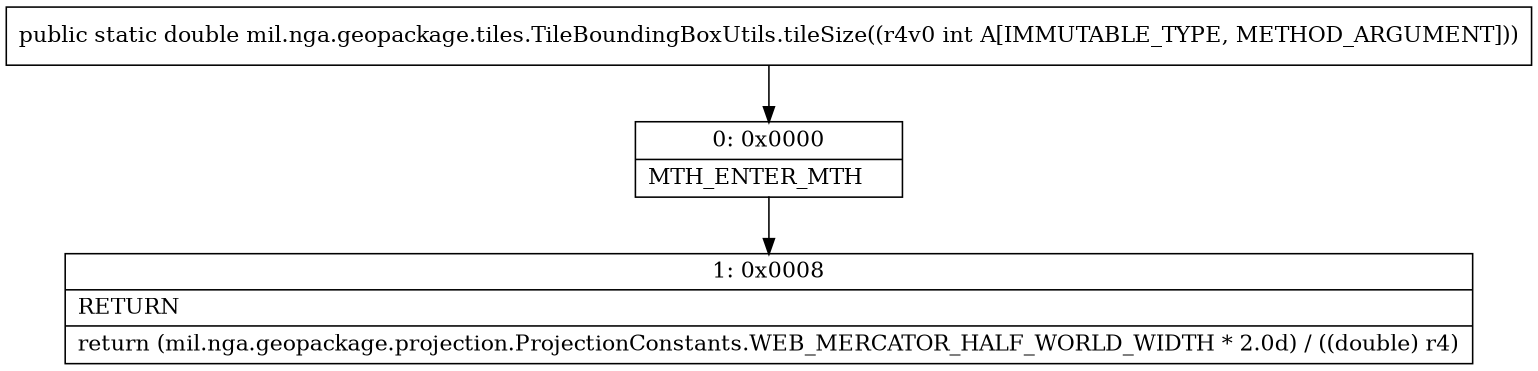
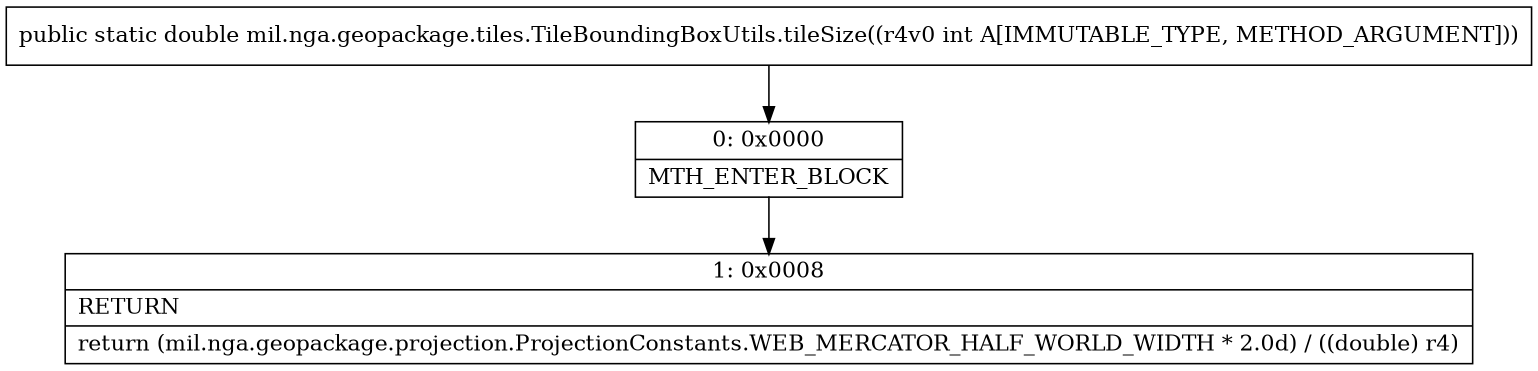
node "0: 0x0000": text "MTH_ENTER_MTH" -> "MTH_ENTER_BLOCK"
